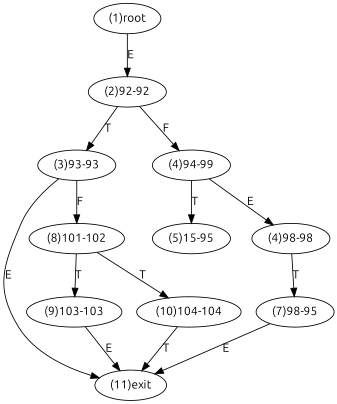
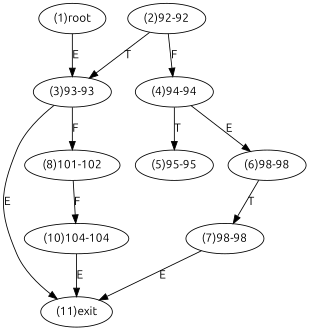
edge "(1)root" -> "(2)92-92": now "(1)root" -> "(3)93-93"
node "(4)94-99": label "(4)94-99" -> "(4)94-94"
node "(5)15-95": label "(5)15-95" -> "(5)95-95"
node "(4)98-98": label "(4)98-98" -> "(6)98-98"
edge "(8)101-102" -> "(10)104-104": label "T" -> "F"
node "(9)103-103": removed
node "(7)98-95": label "(7)98-95" -> "(7)98-98"
edge "(10)104-104" -> "(11)exit": label "T" -> "E"
